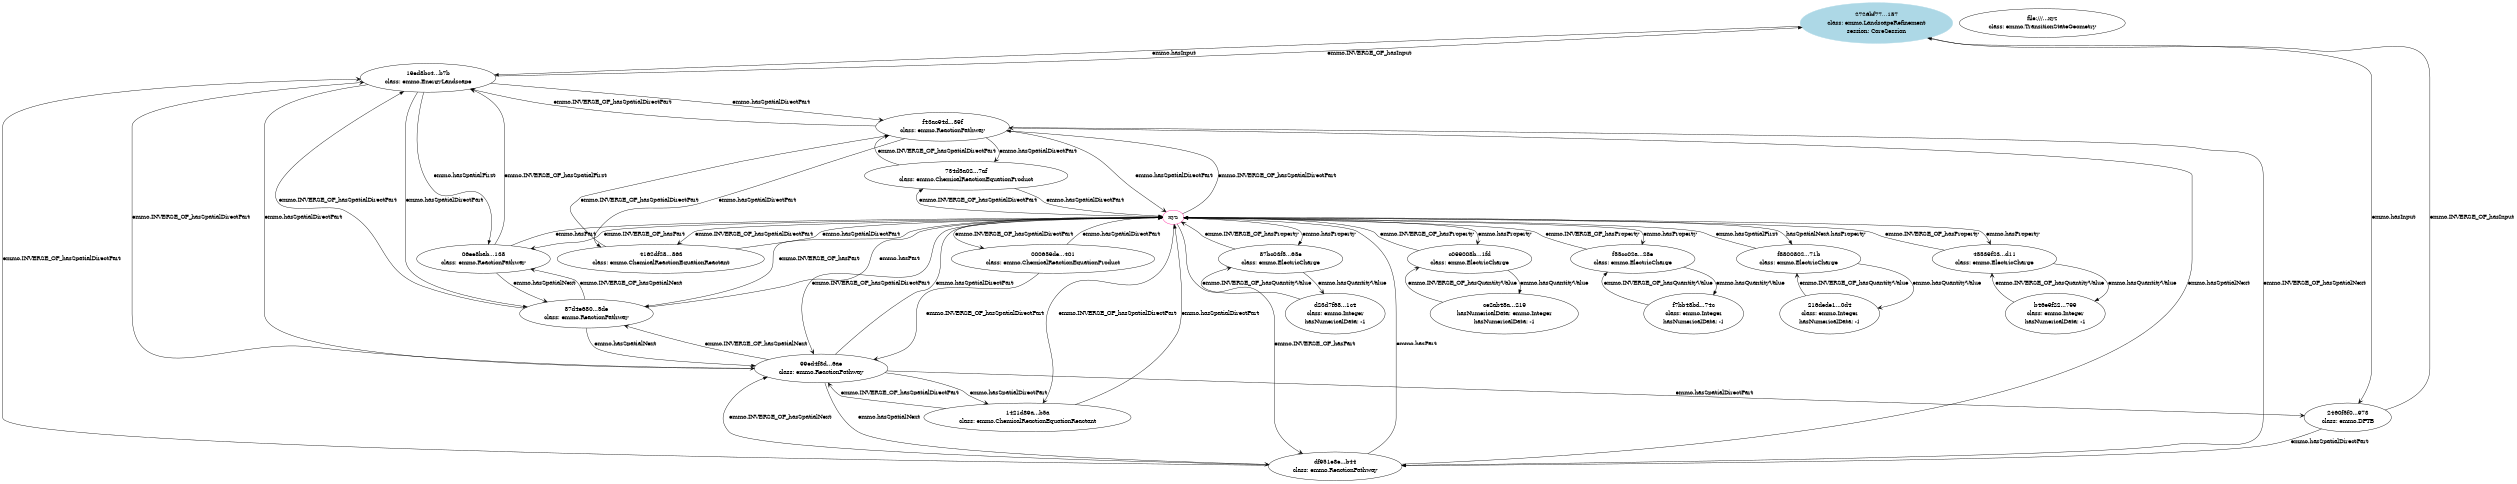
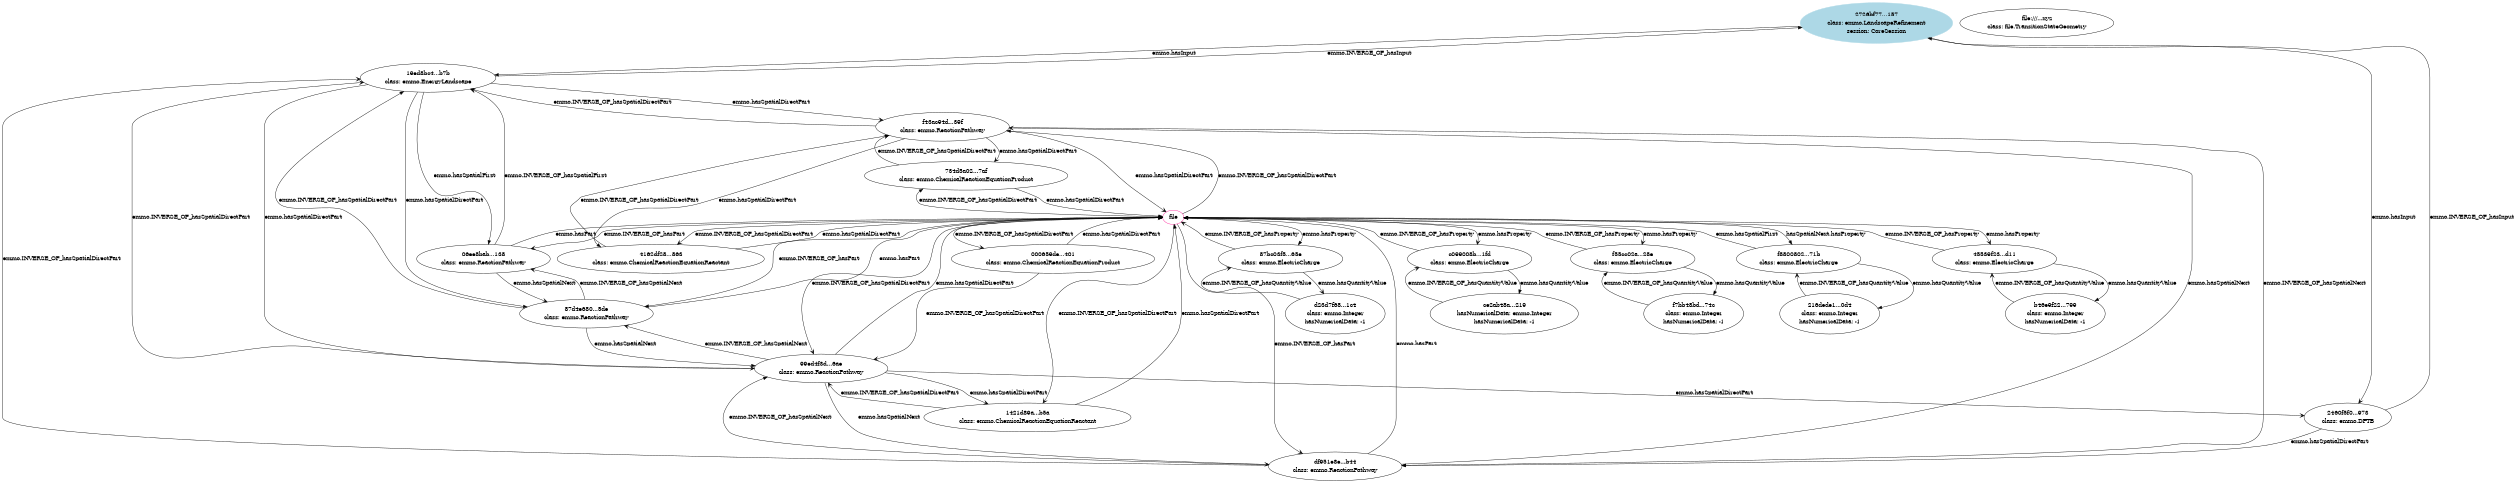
node "file:///...xyz": text "class: emmo.TransitionStateGeometry" -> "class: file.TransitionStateGeometry"
node "xyz": label "xyz" -> "file"
edge "f8800802...71b" -> "216dede1...0d4": arrowhead vee -> normal
